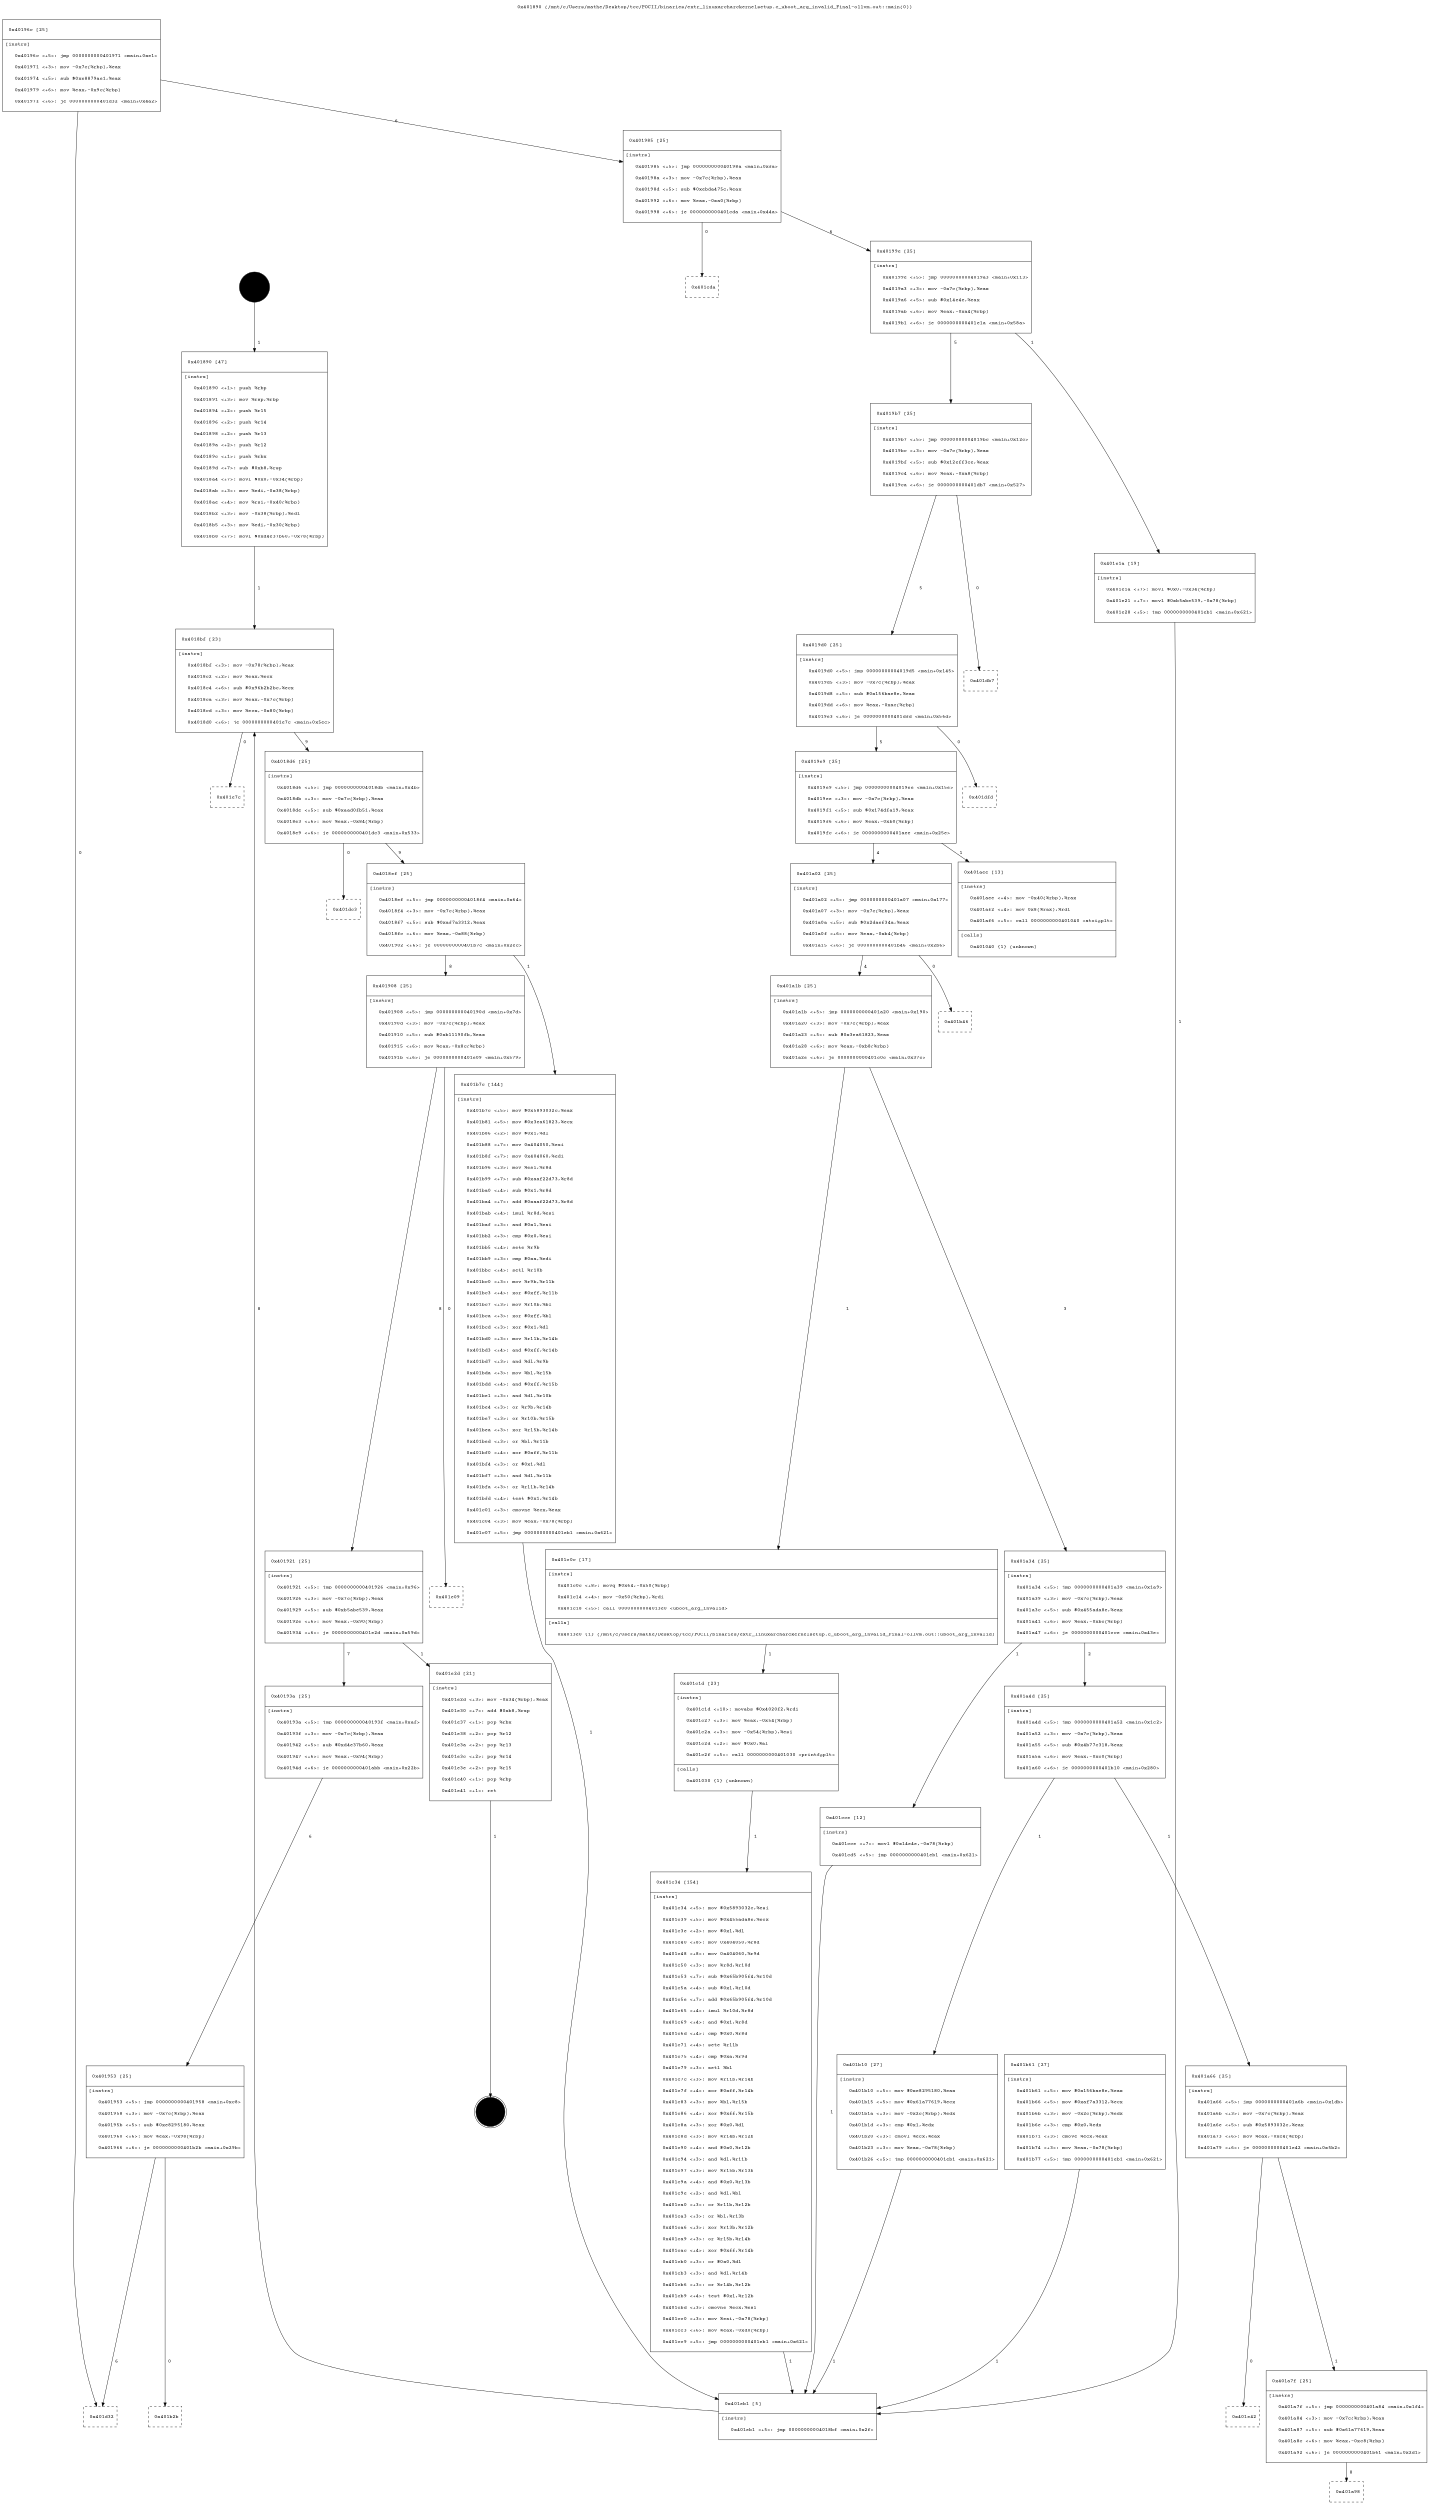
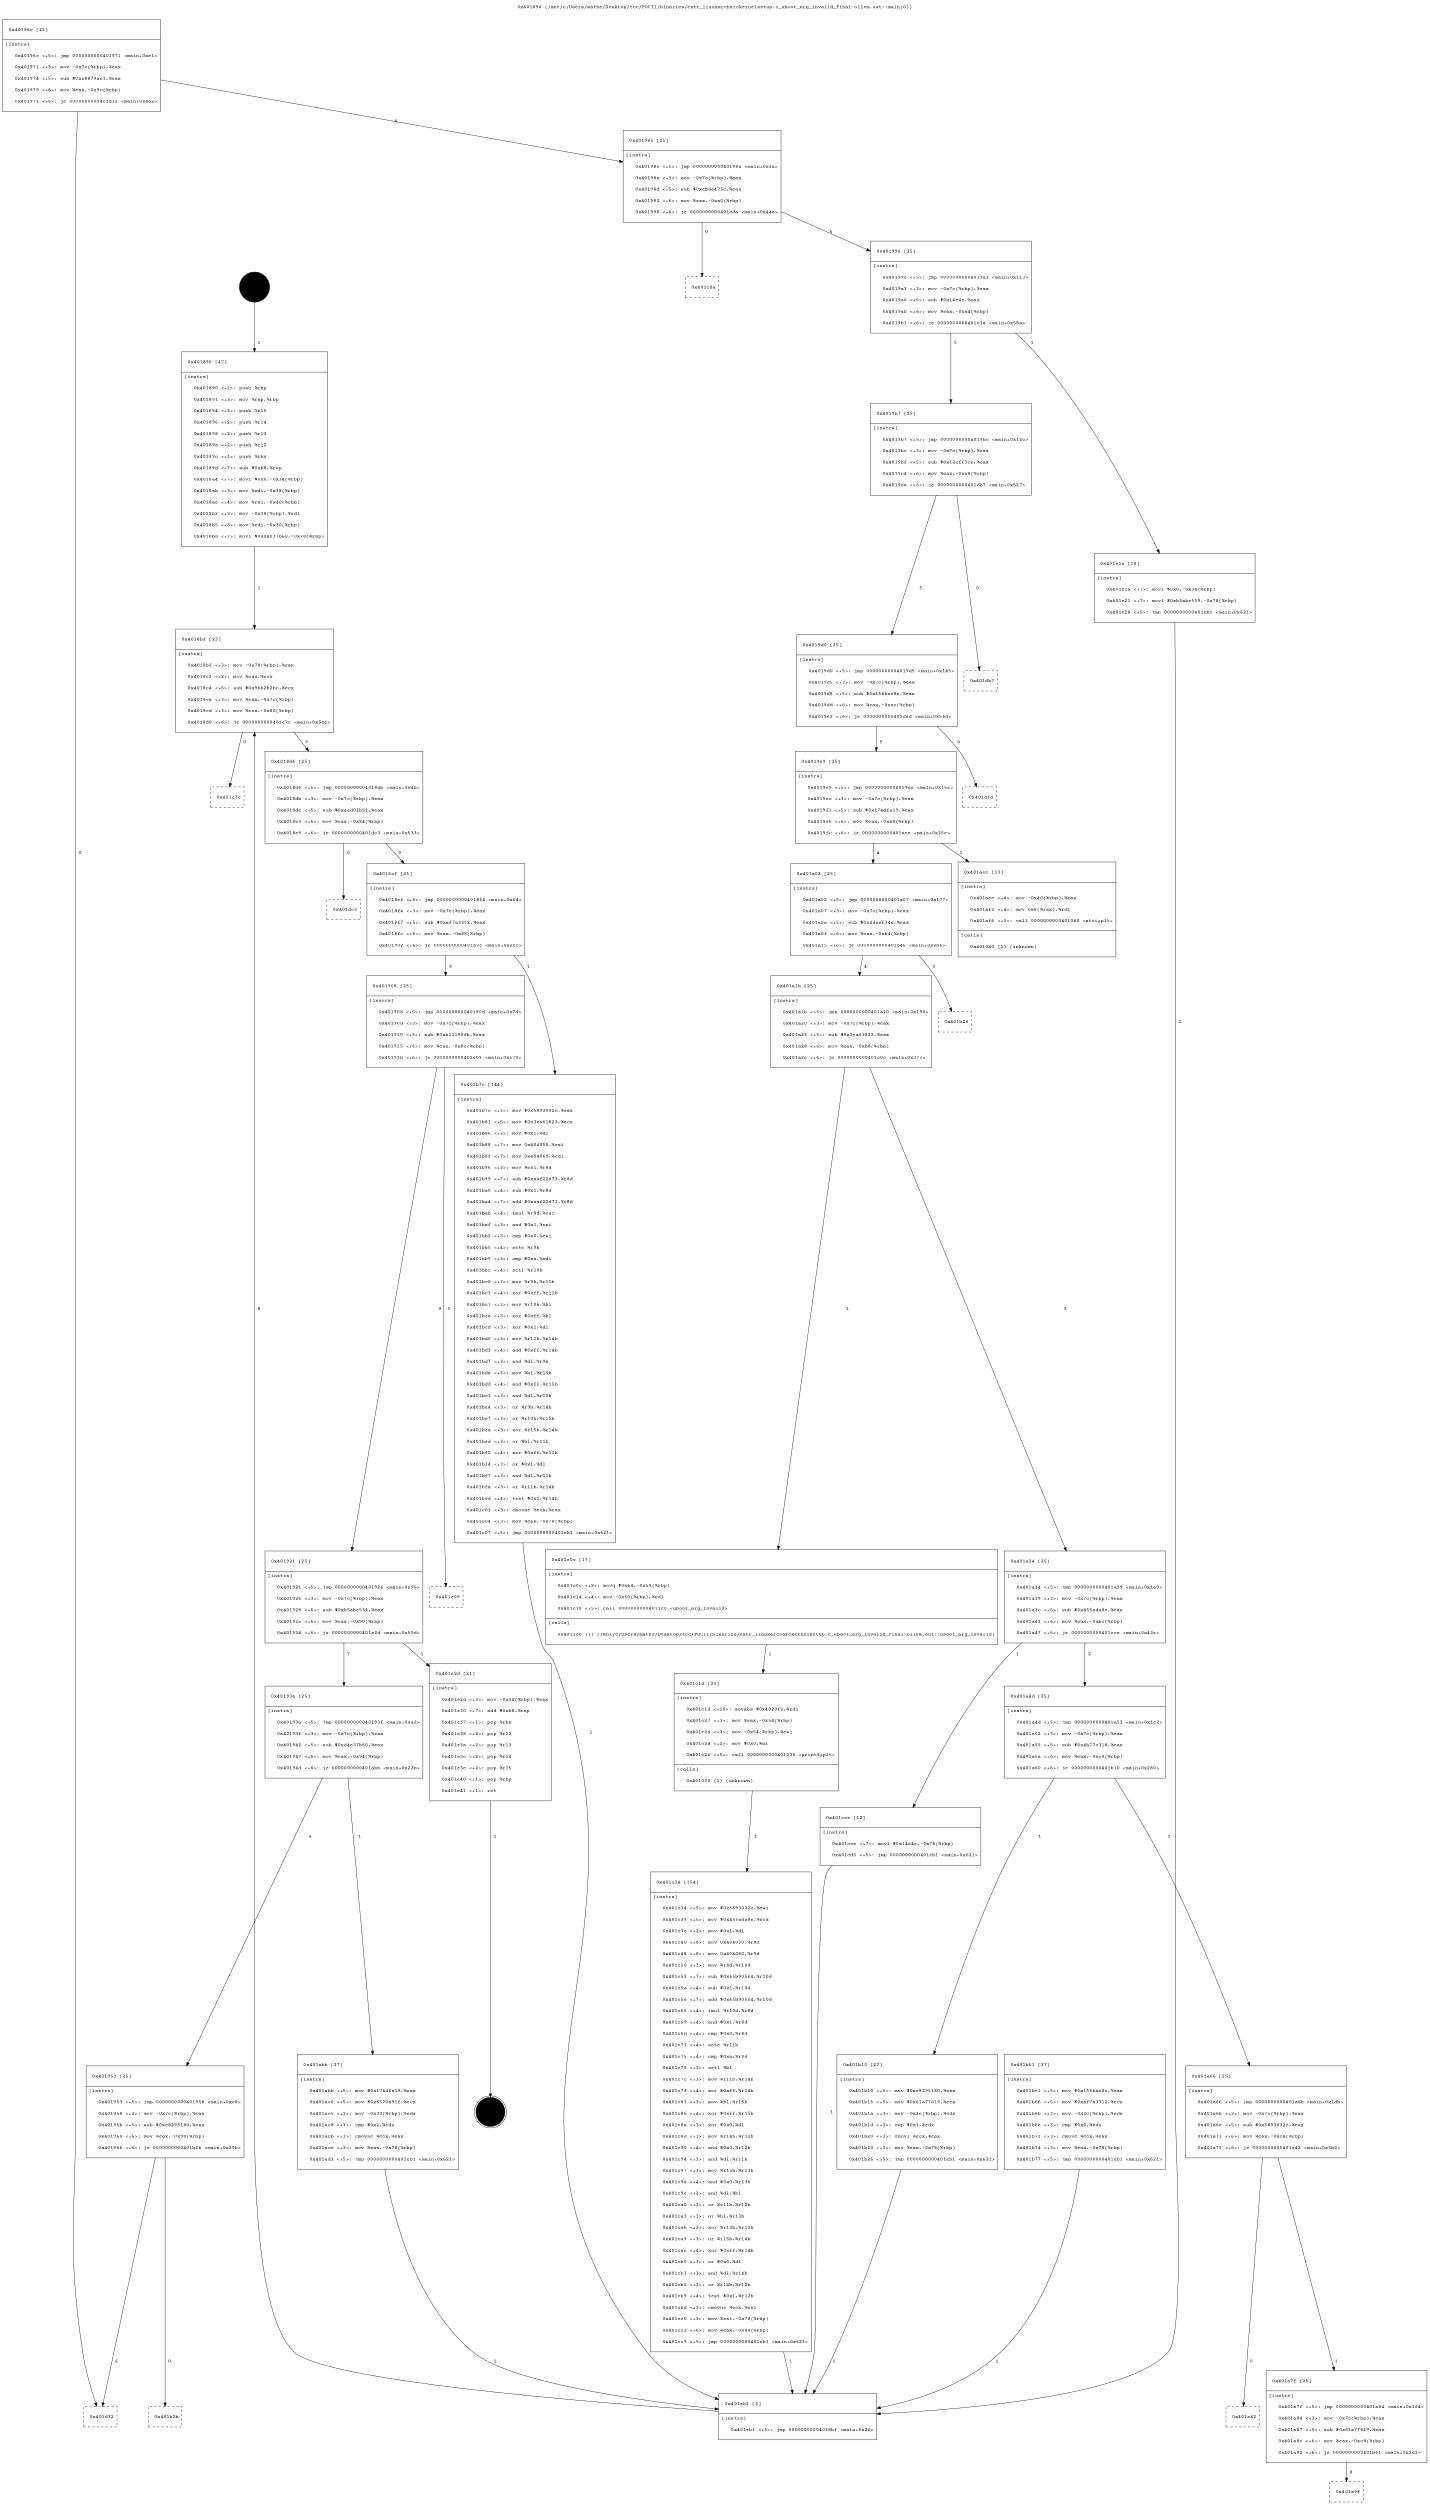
node "0x401abb [27]": added
